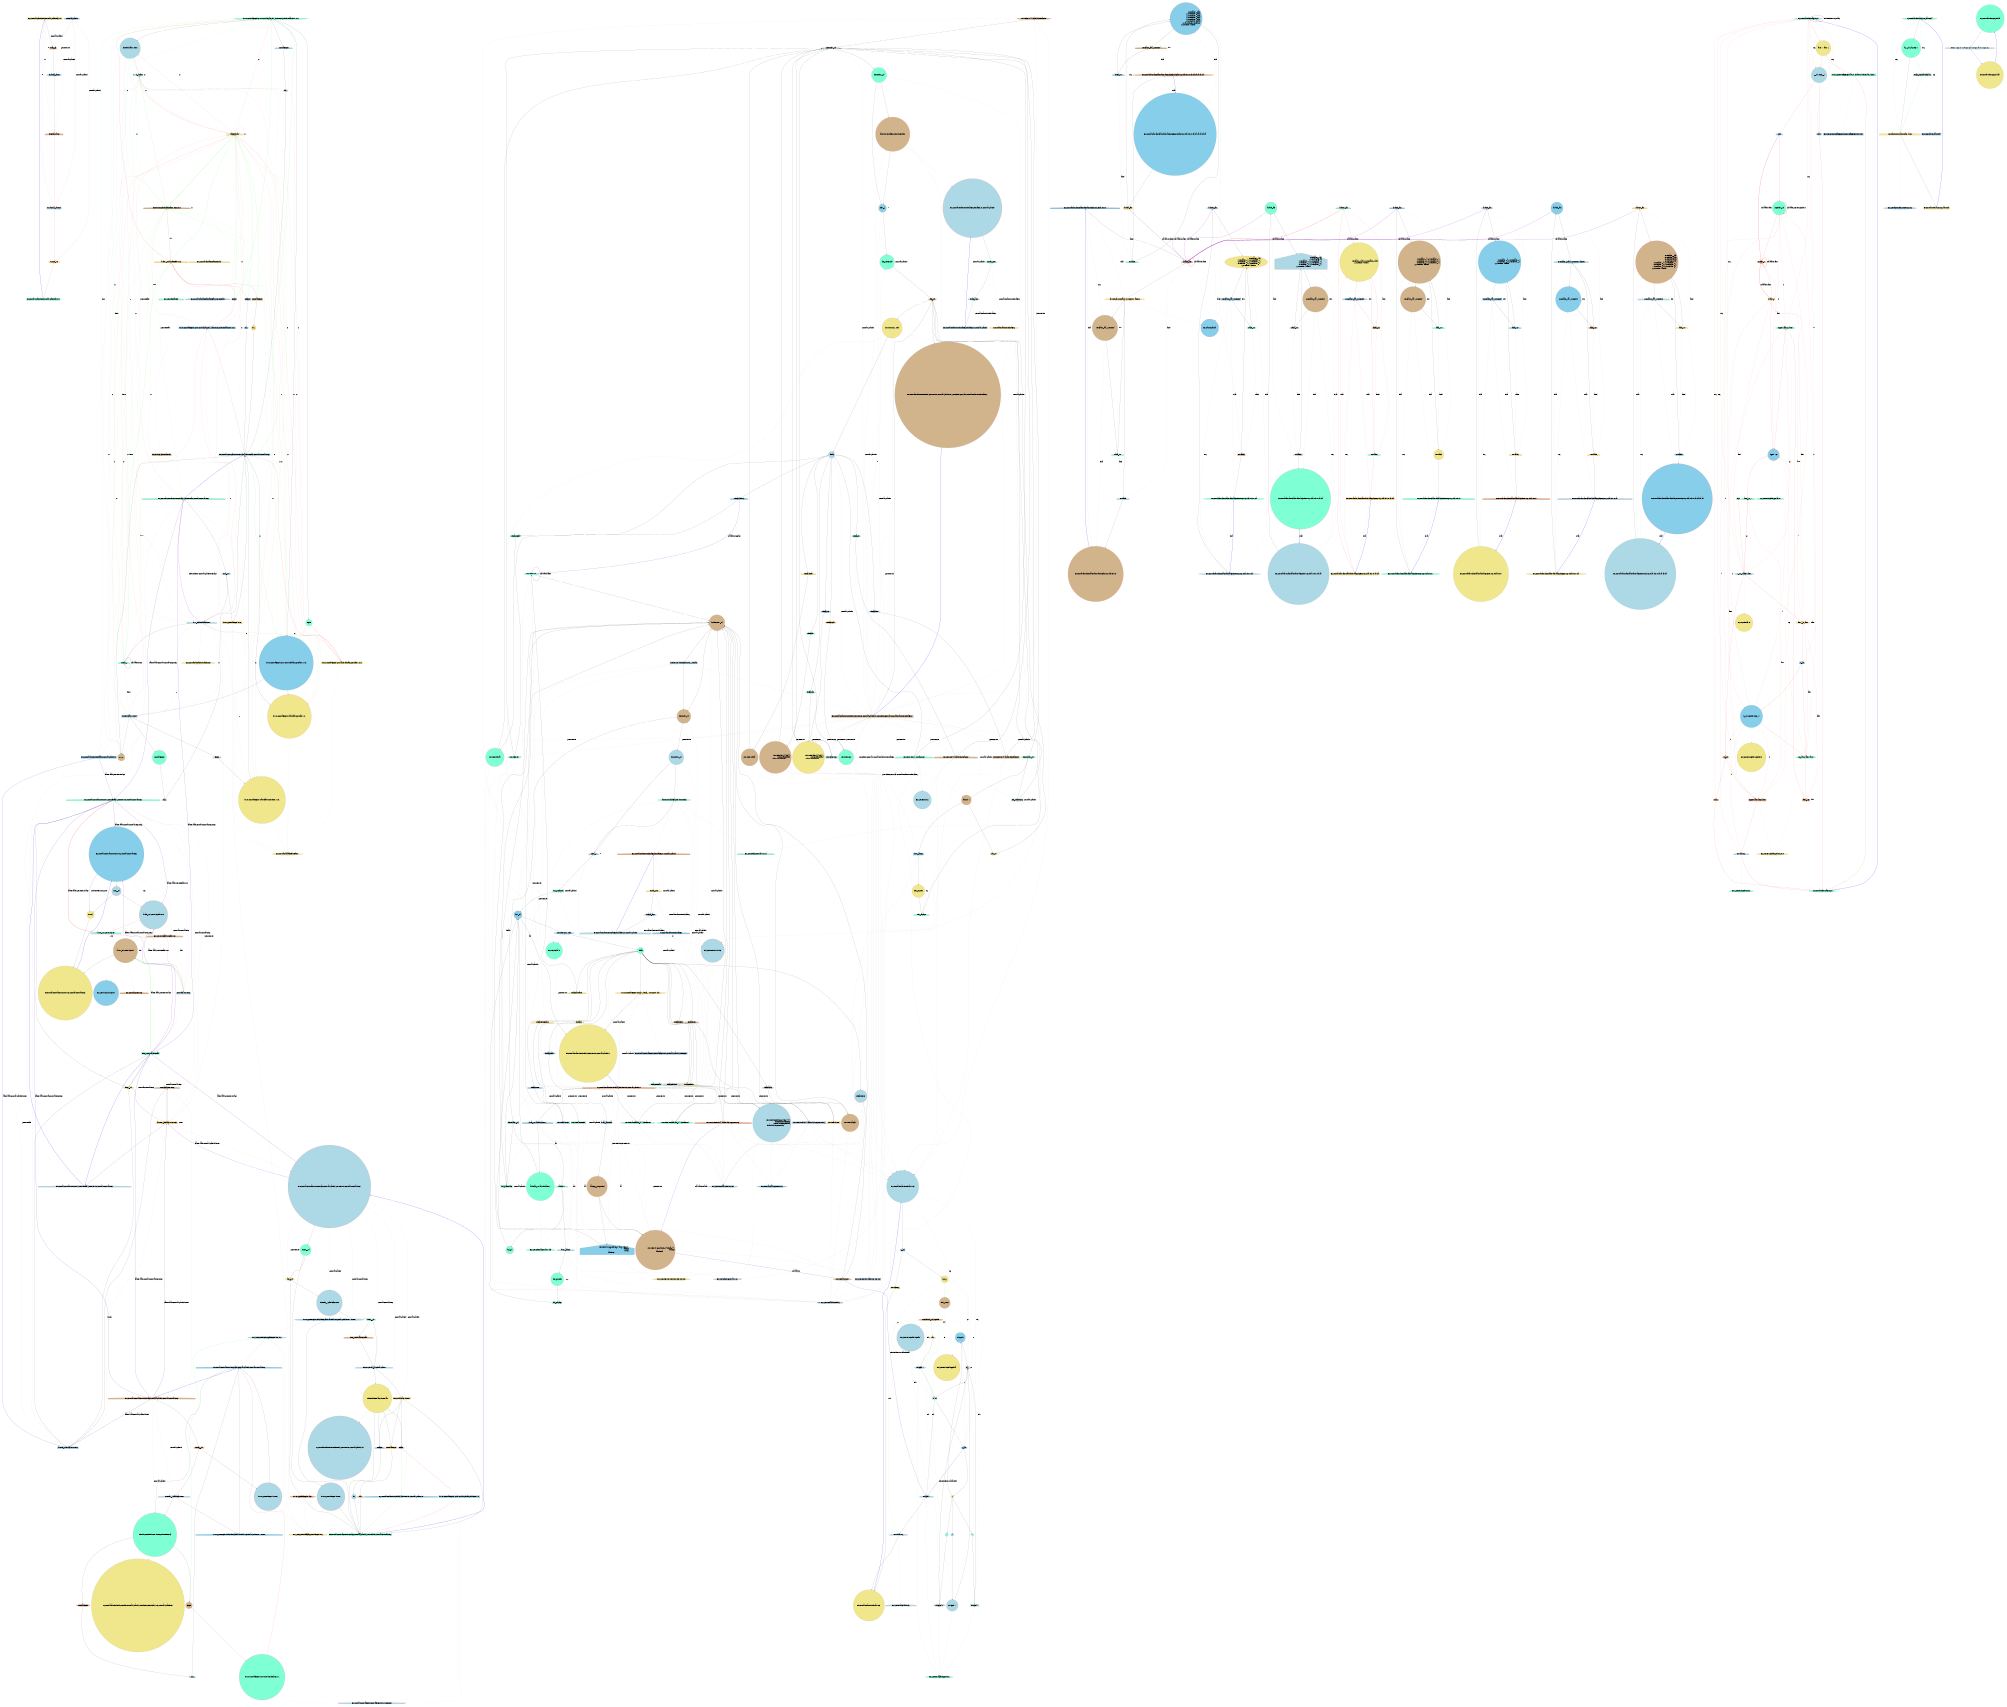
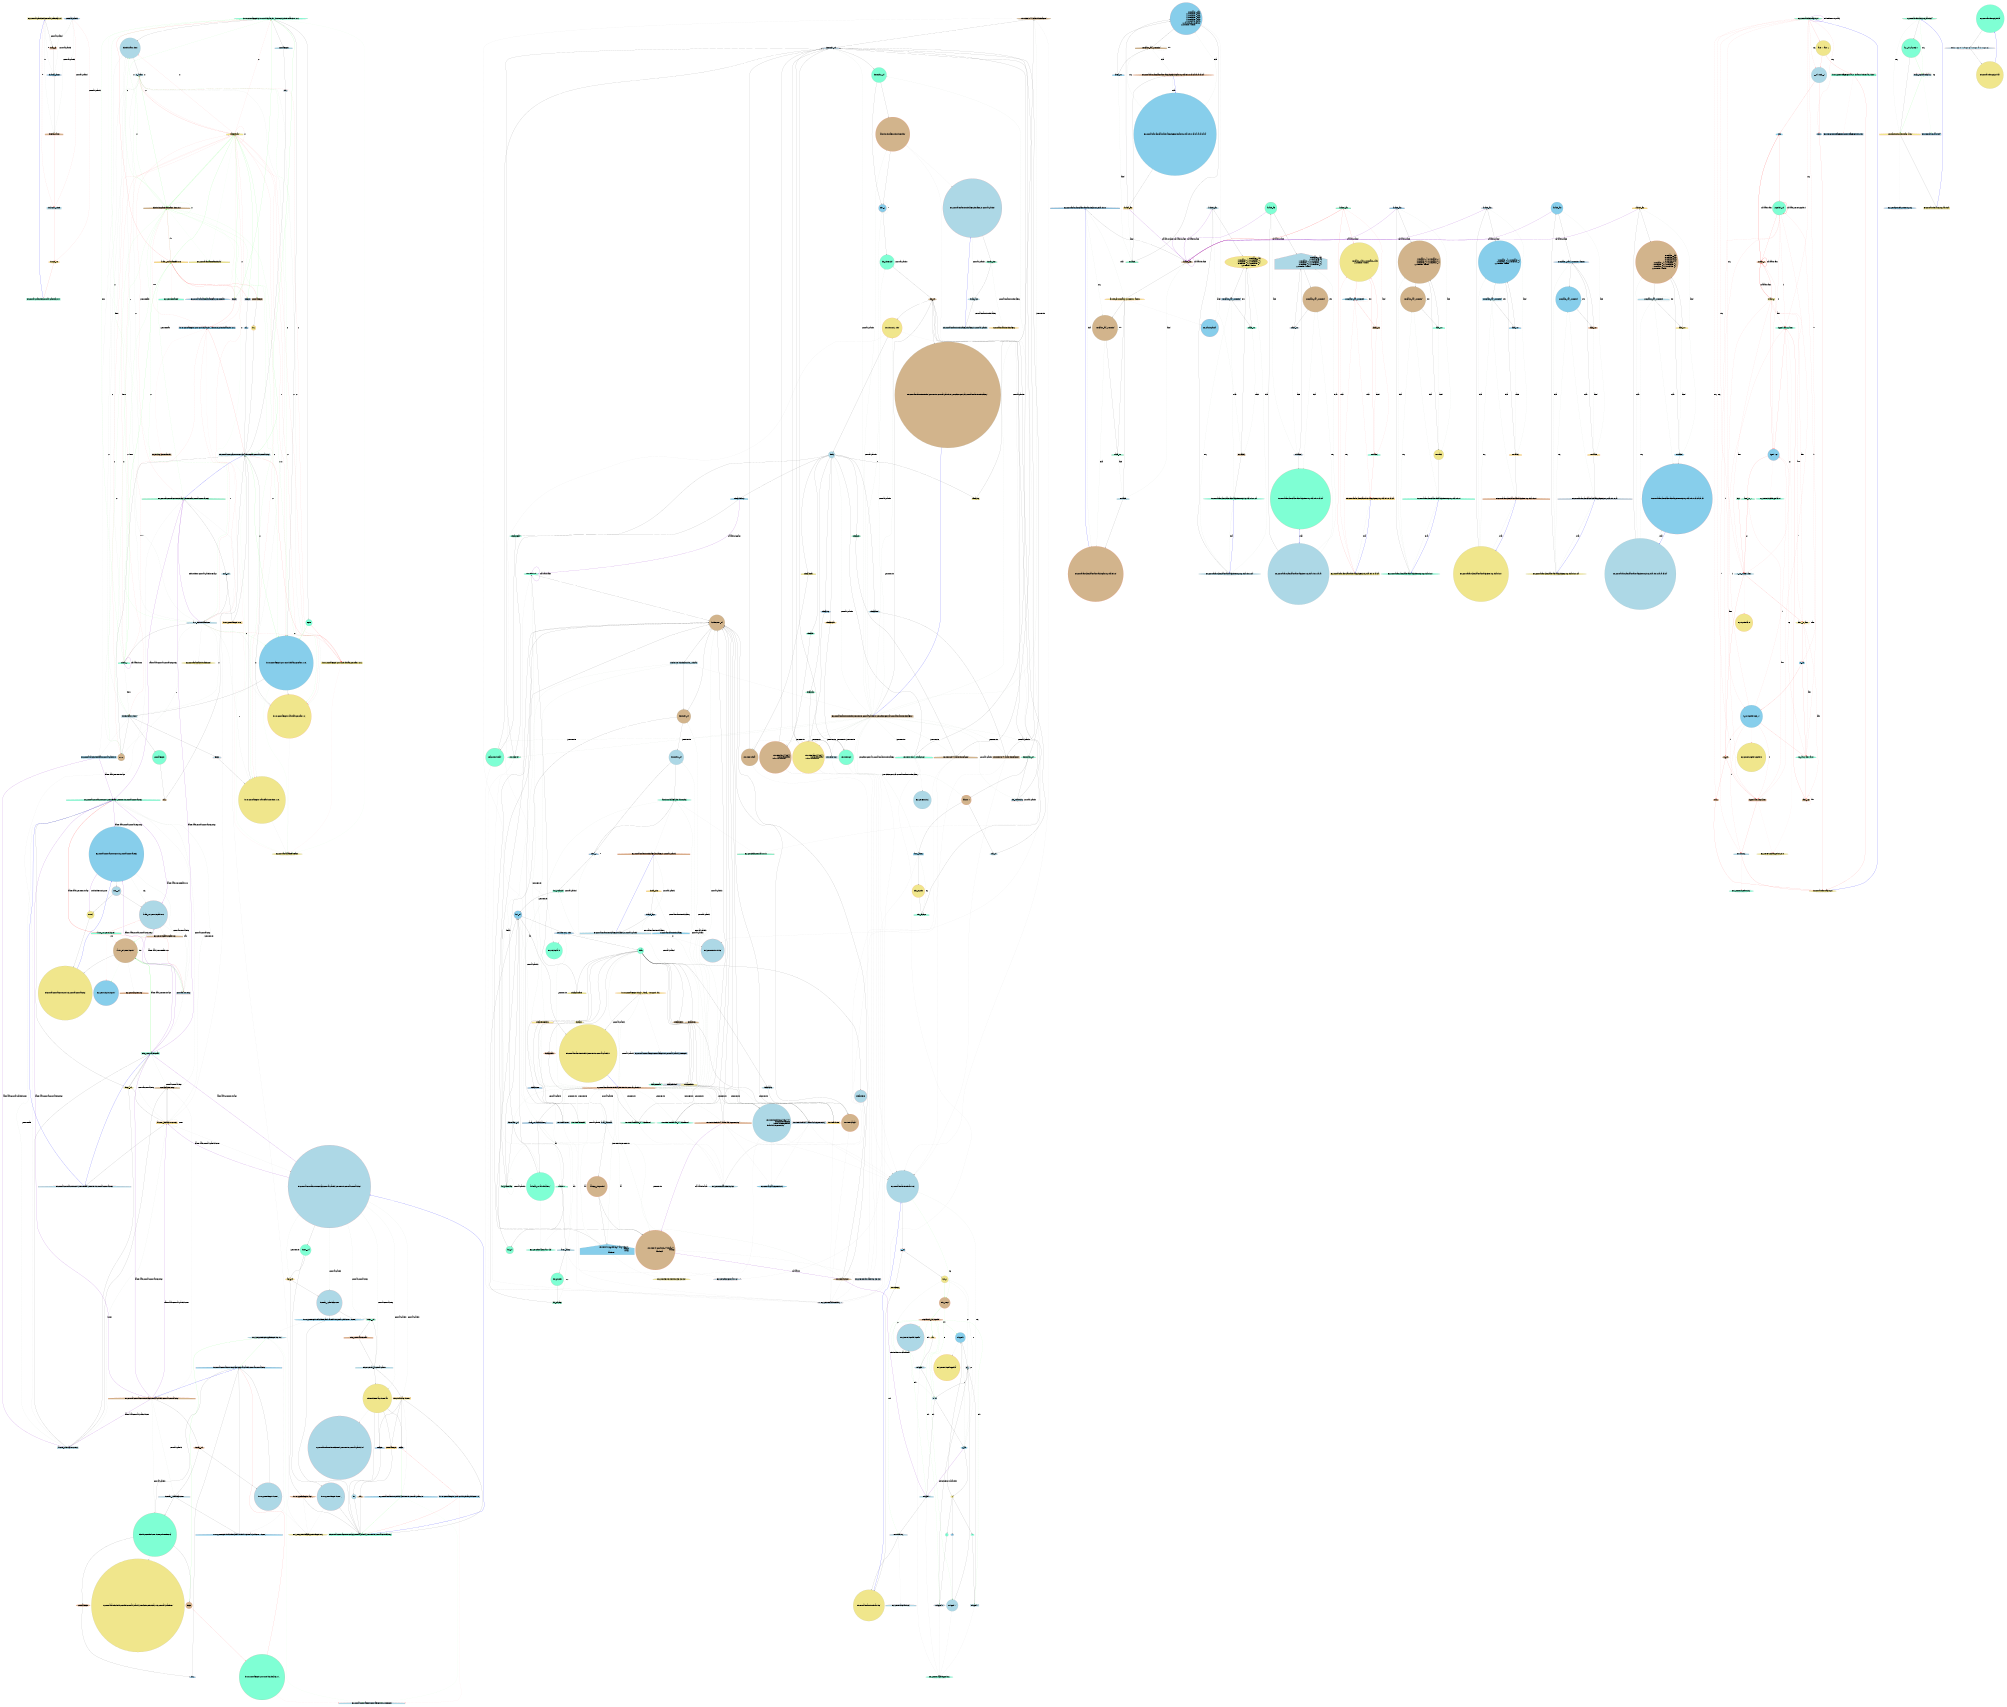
edge "CommonMark.Syntax.Block" -> "this.StartLine = startLine": label "System.IO.TextWriter" -> "CommonMark.Syntax.Block"
node "this.StartColumn = startColumn": label "this.StartColumn = startColumn" -> "this.StartColumn = indented"
node "InlineTag.String": added
node "writer.WriteLine(''linebreak'')": label "writer.WriteLine(''linebreak'')" -> "message.WriteLine(''linebreak'')"
node "inline = null": fillcolor khaki -> lightblue
node "Exit CommonMark.Utilities.Untabify(string, int)": fillcolor aquamarine -> khaki
edge "Entry System.IO.StringReader.StringReader(string)" -> "Convert(reader, writer, settings)": now "var reader = new System.IO.StringReader(source)" -> "Convert(reader, writer, settings)"
node "BlockTag.AtxHeader": fillcolor skyblue -> tan
